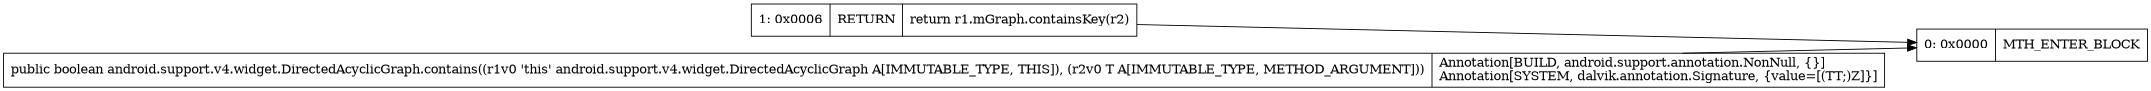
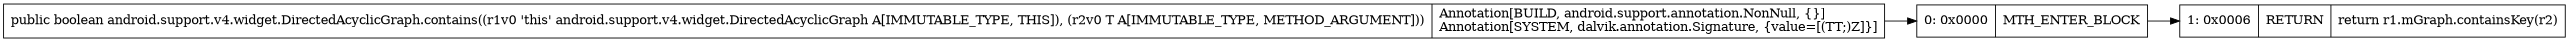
edge "1: 0x0006" -> "0: 0x0000": reversed
